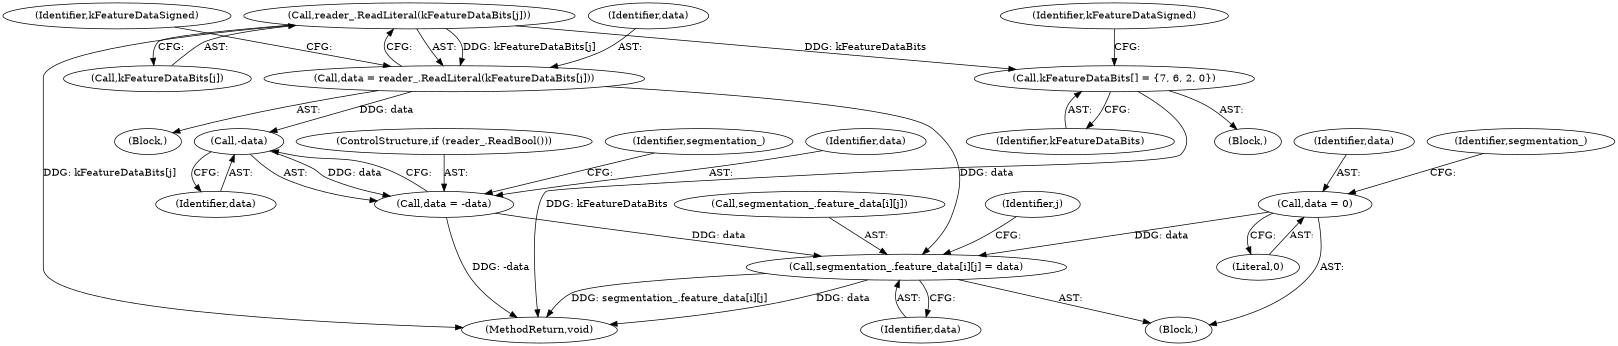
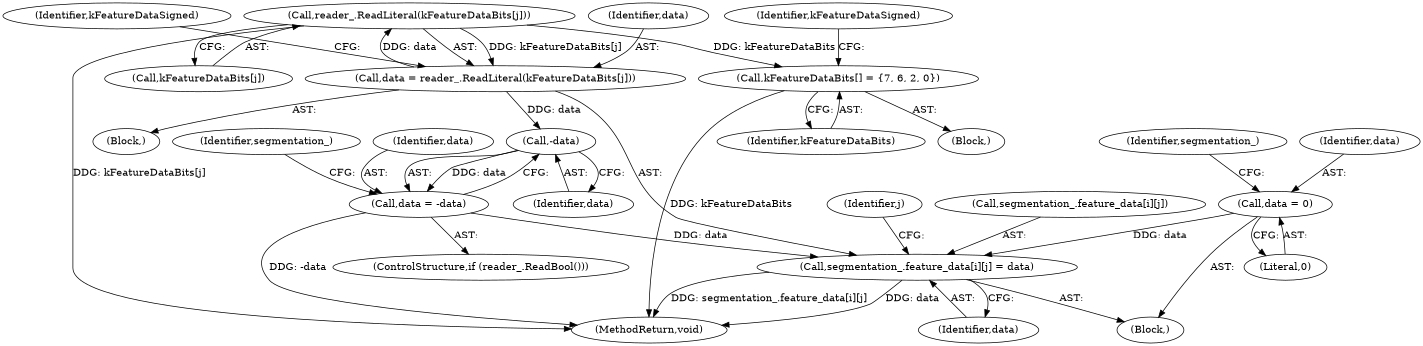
edge "(Call,data = reader_.ReadLiteral(kFeatureDataBits[j]))" -> "(Call,reader_.ReadLiteral(kFeatureDataBits[j]))": label "CFG: " -> "DDG: data"
edge "(ControlStructure,if (reader_.ReadBool()))" -> "(Call,data = -data)": reversed
edge "(Call,data = reader_.ReadLiteral(kFeatureDataBits[j]))" -> "(Call,segmentation_.feature_data[i][j] = data)": label "DDG: data" -> "AST: "
